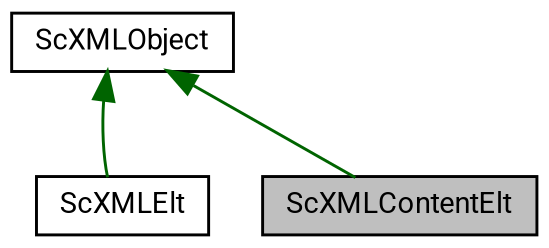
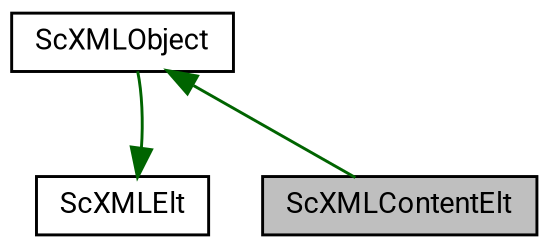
edge "ScXMLElt" -> "ScXMLObject": reversed
